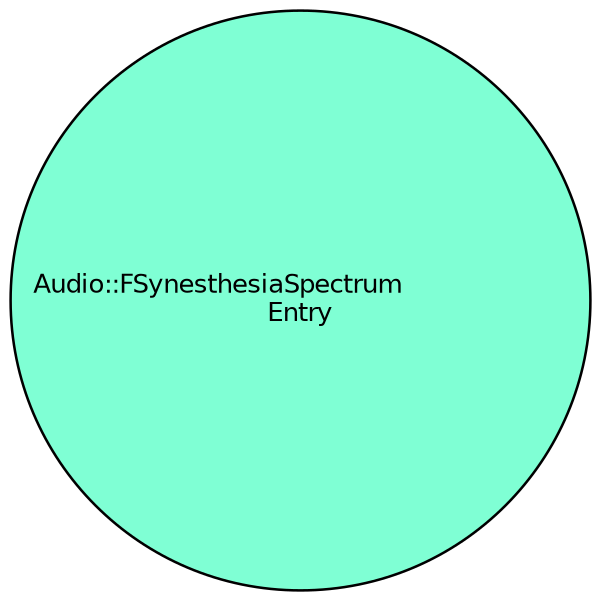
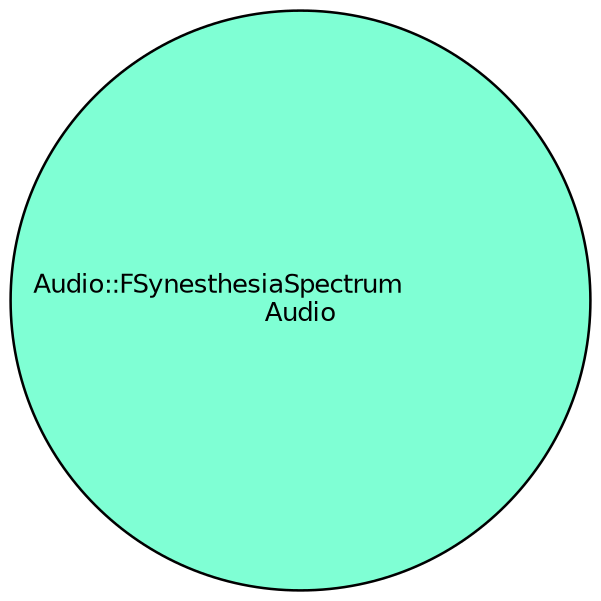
node "Audio::FSynesthesiaSpectrum Entry": label "Audio::FSynesthesiaSpectrum Entry" -> "Audio::FSynesthesiaSpectrum Audio"
